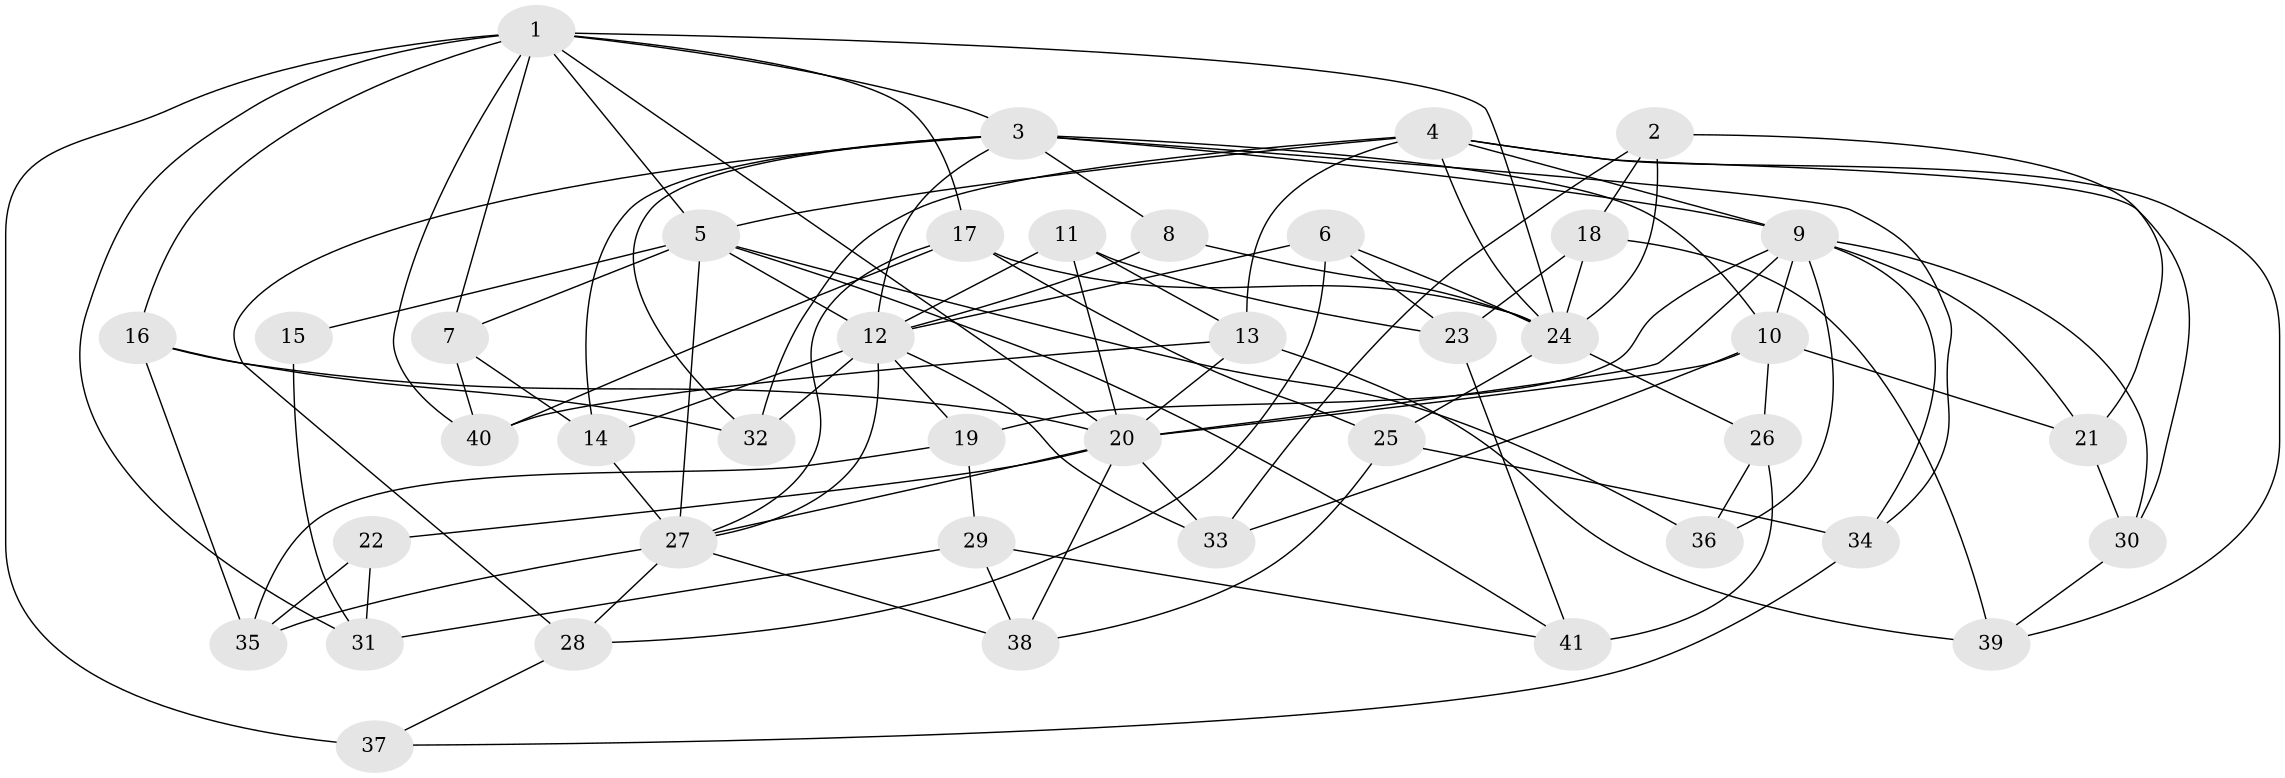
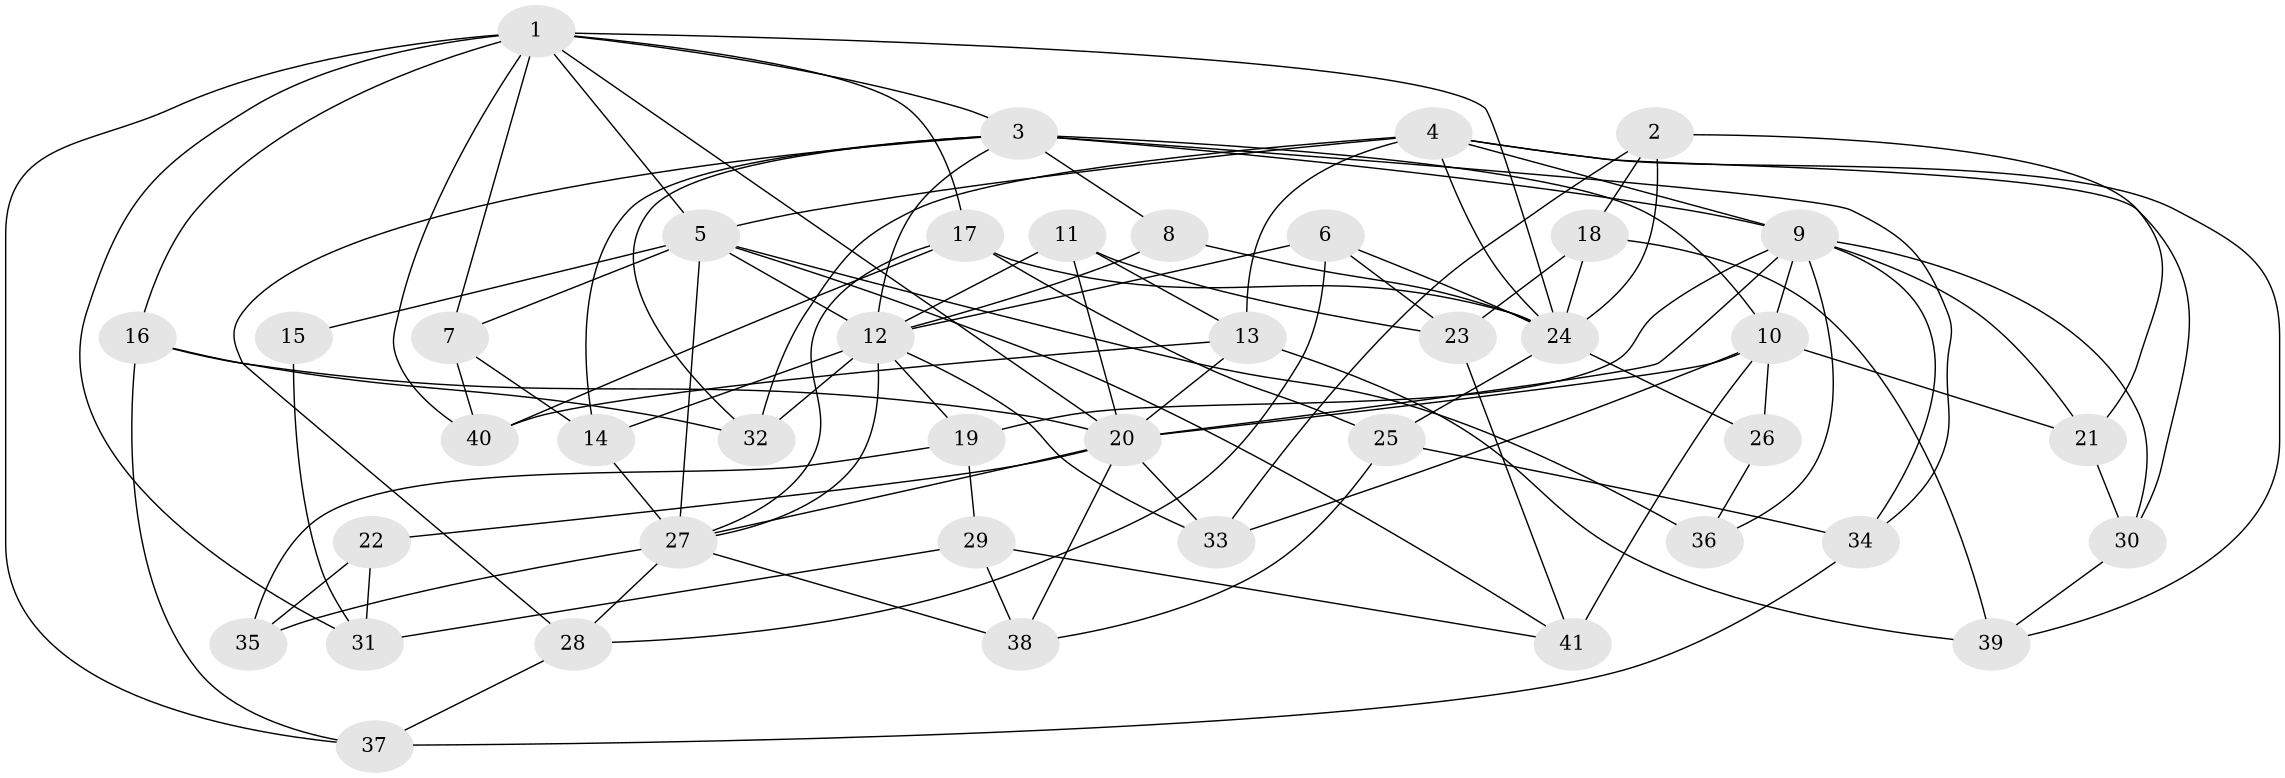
edge "16" -- "35": now "16" -- "37"
edge "26" -- "41": now "10" -- "41"
